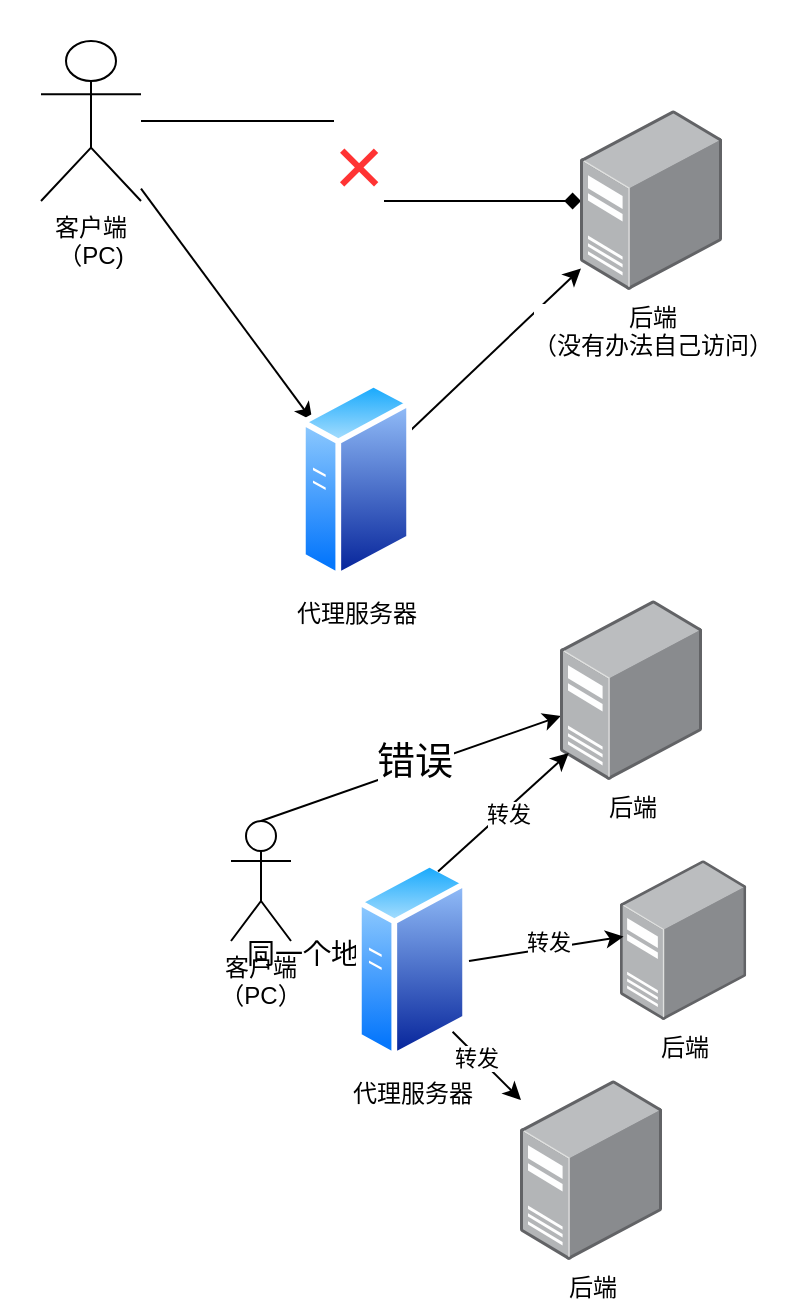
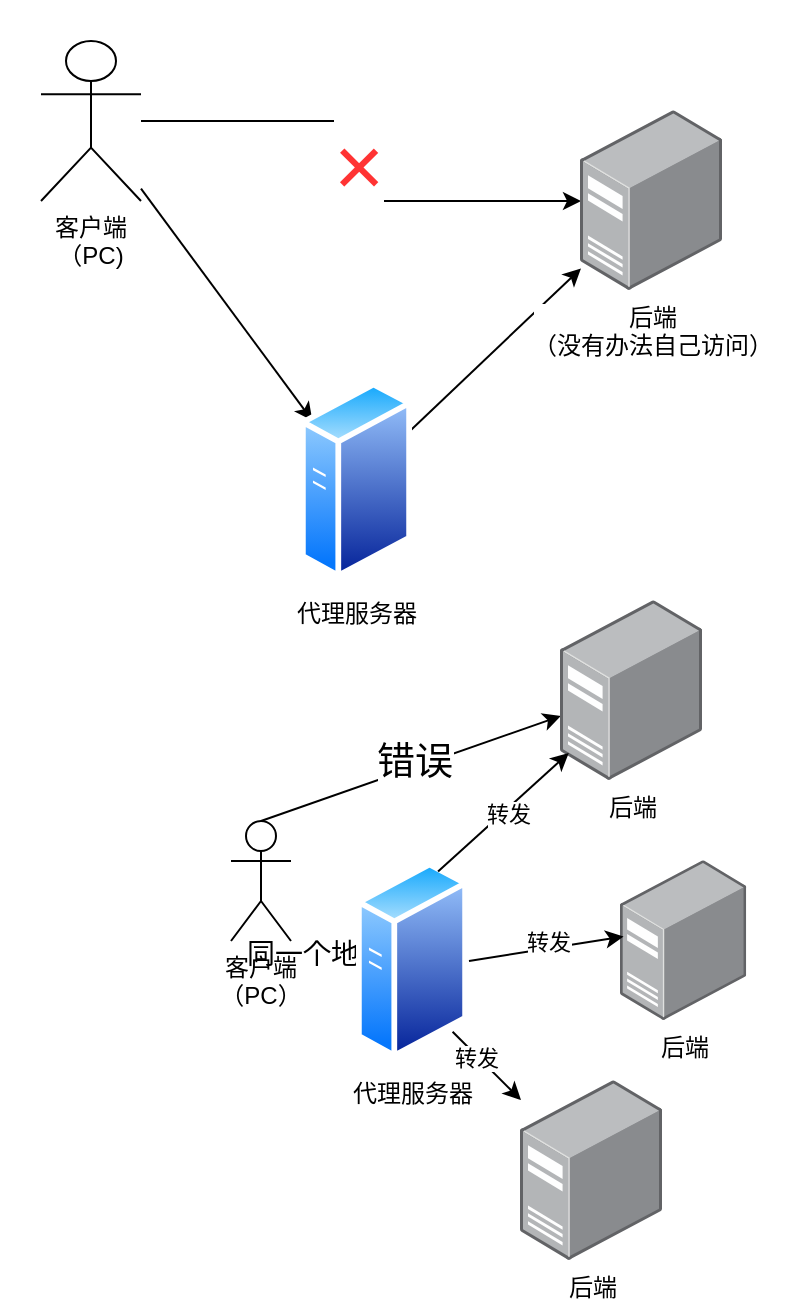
edge "客户端 （PC)" -> "后端 （没有办法自己访问）": arrowhead diamond -> classic
